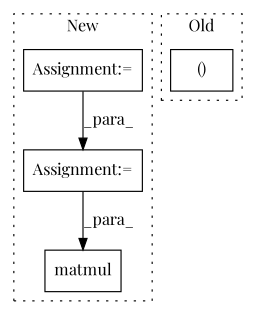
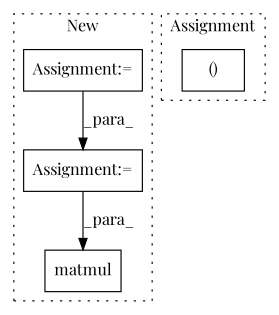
cluster "Old": label "Old" -> "Assignment"
